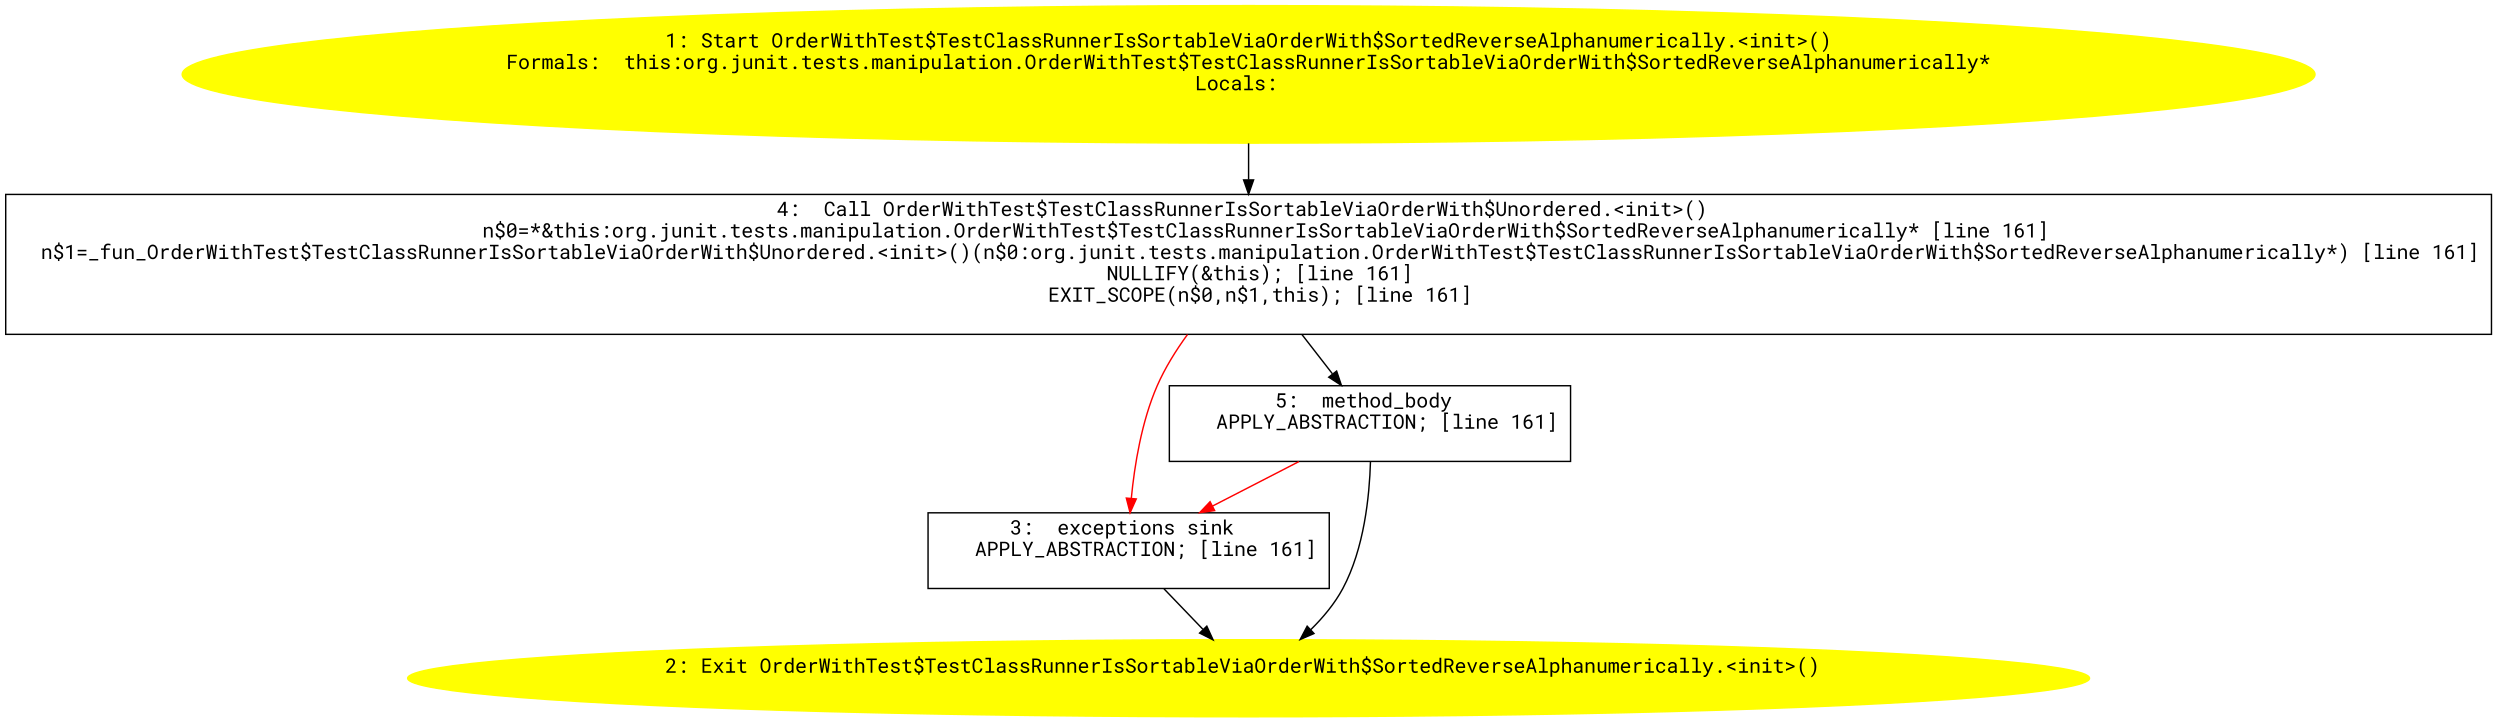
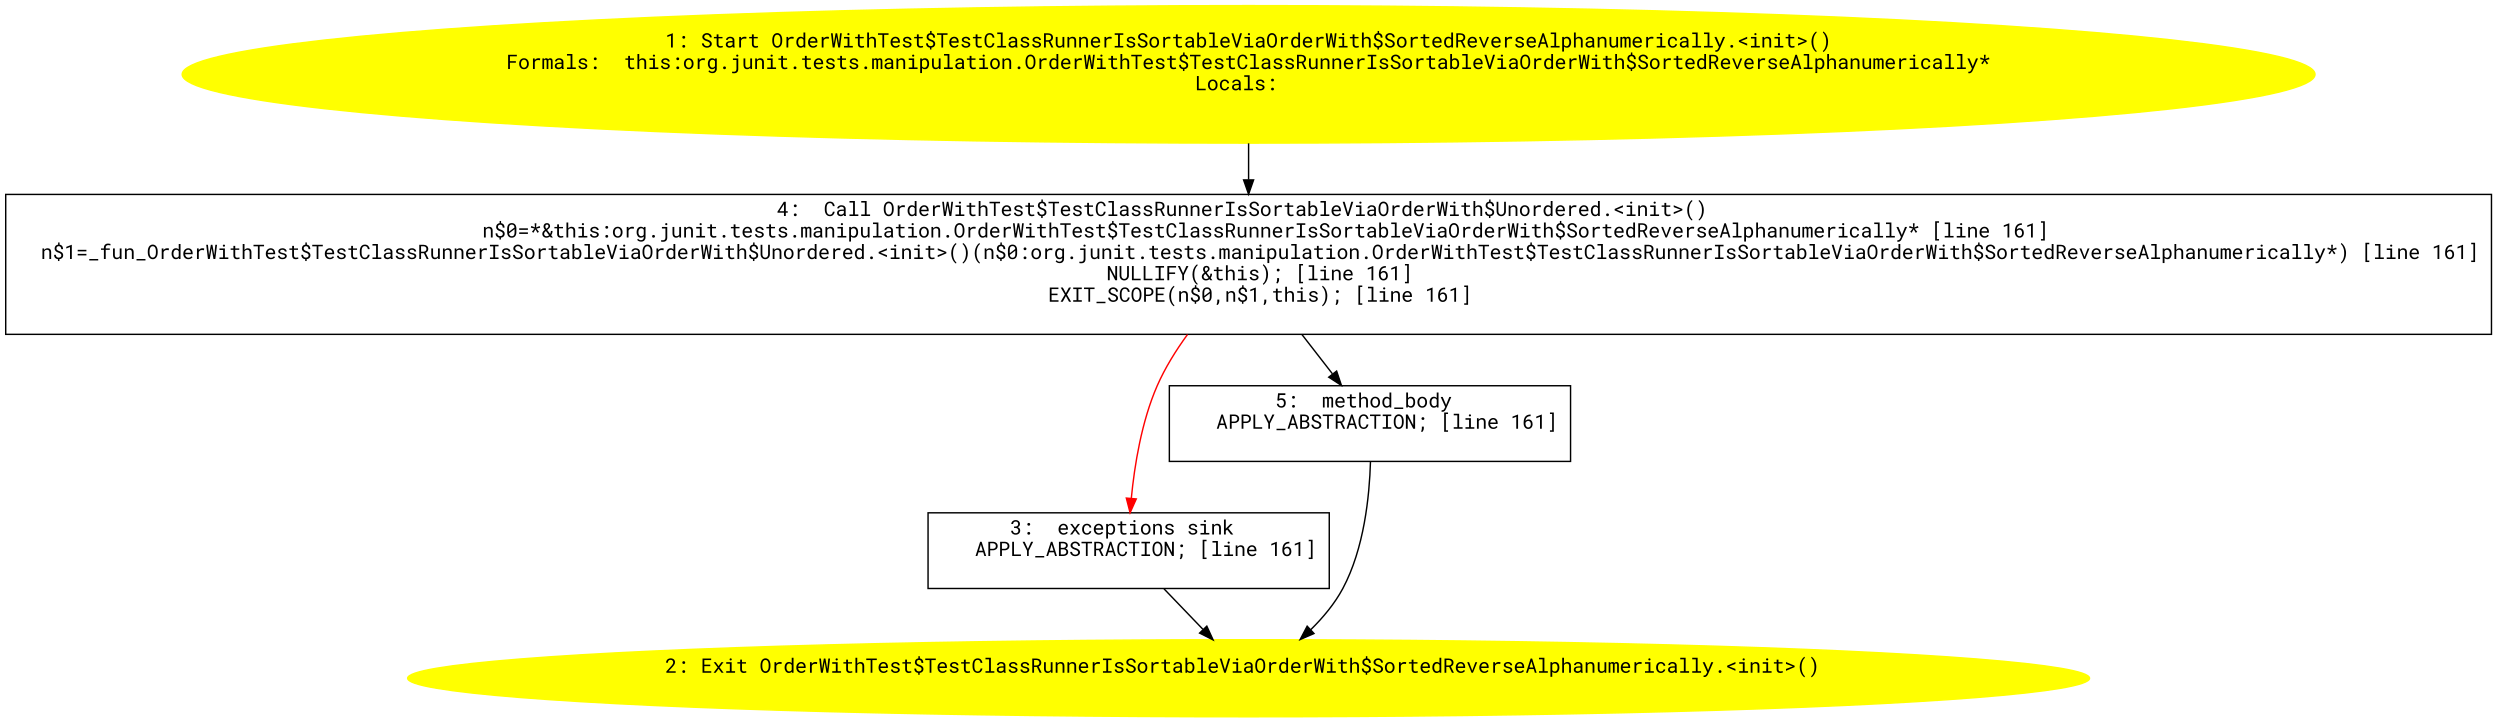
edge "5:  method_body APPLY_ABSTRACTION; [line 161]" -> "3:  exceptions sink APPLY_ABSTRACTION; [line 161]": removed
